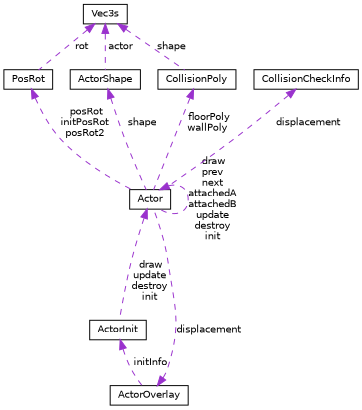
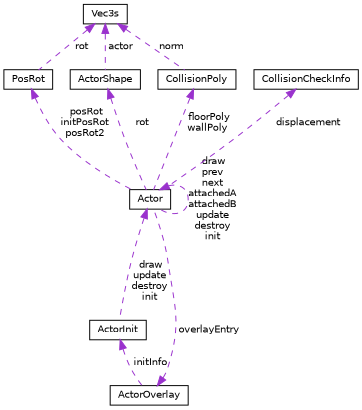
edge "CollisionPoly" -> "Vec3s": label " shape" -> " norm"
edge "Actor" -> "ActorShape": label " shape" -> " rot"
edge "Actor" -> "ActorOverlay": label " displacement" -> " overlayEntry"
